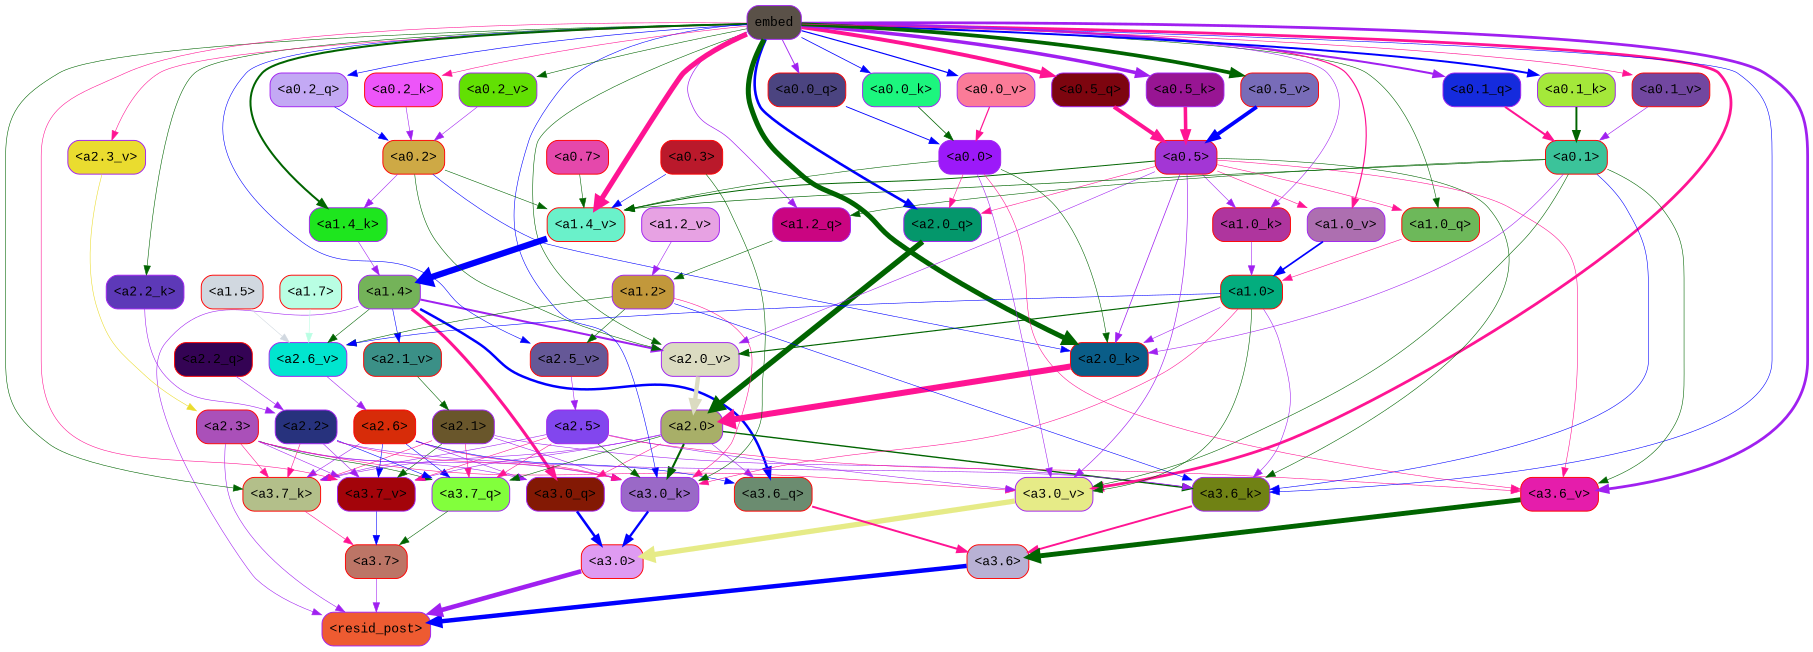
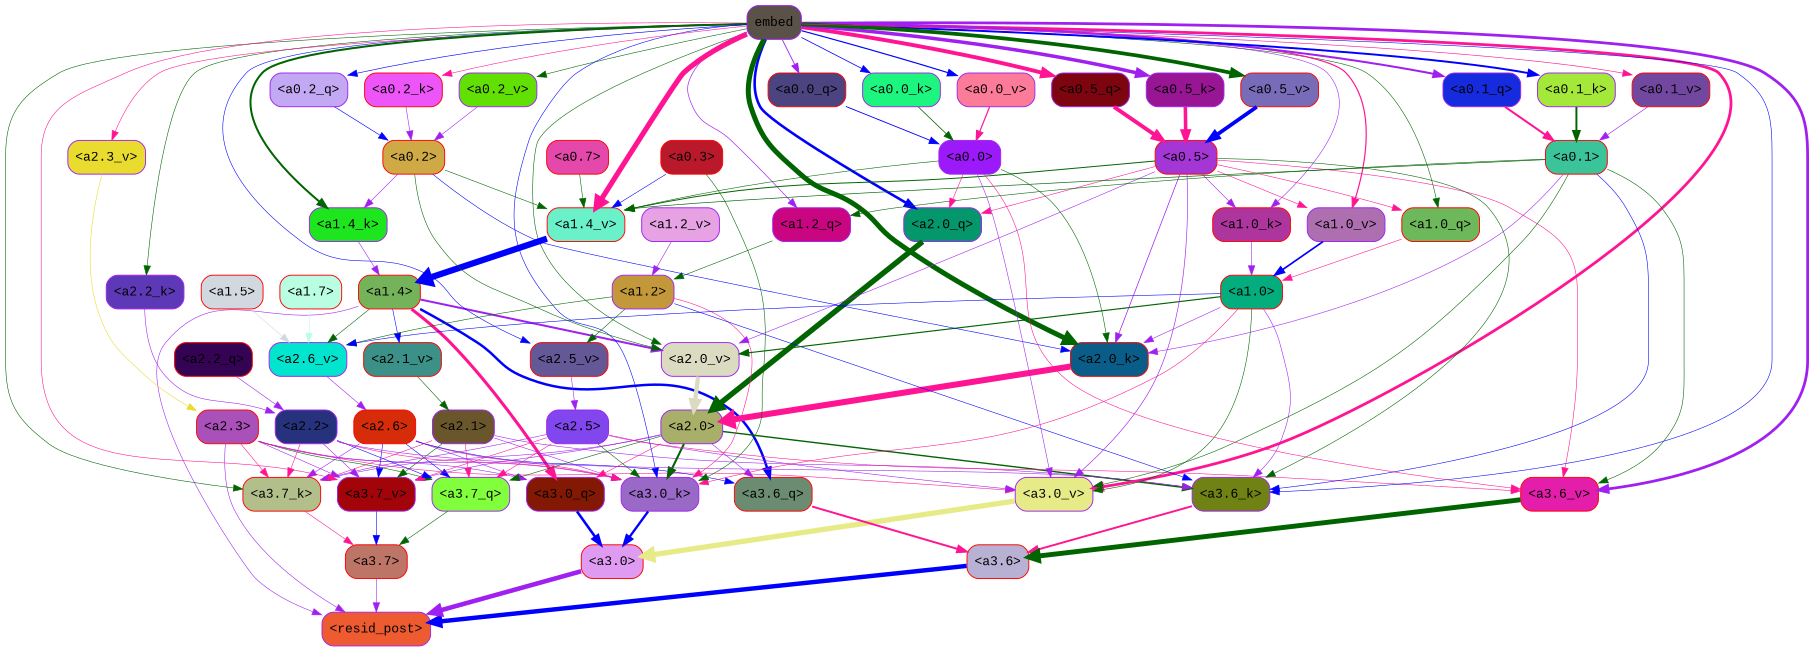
node "<a1.4>": color purple -> red
